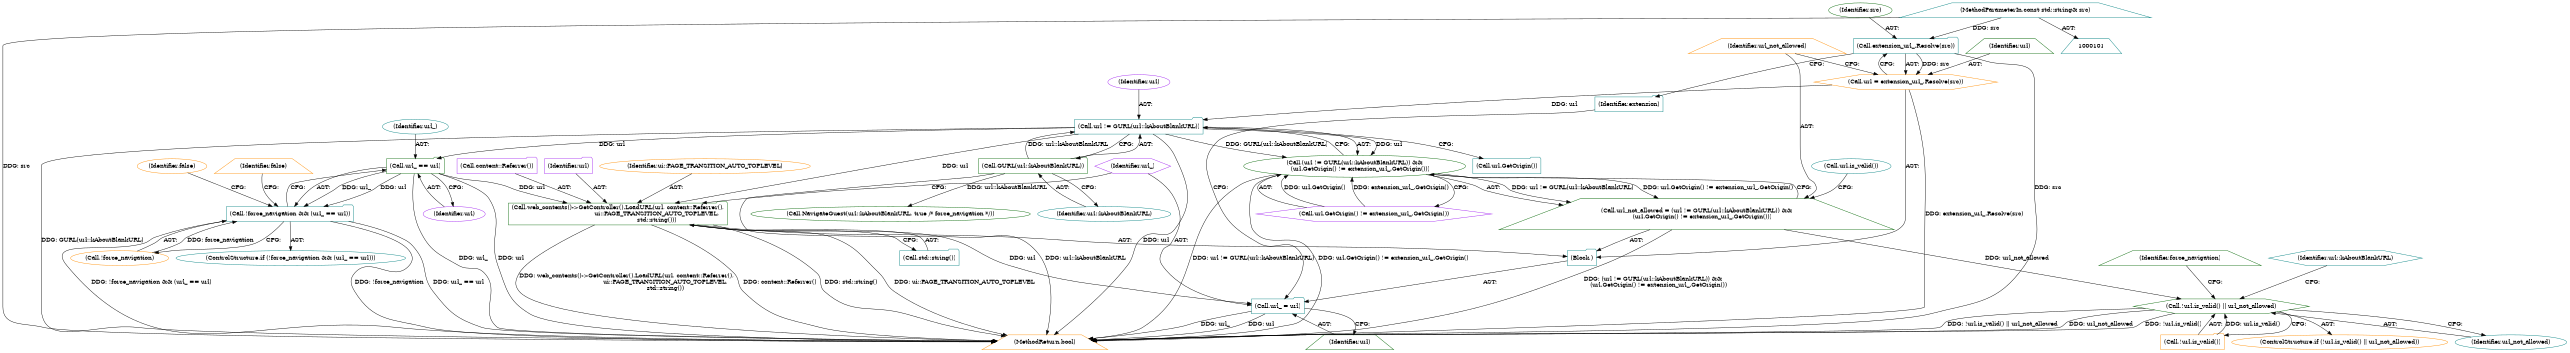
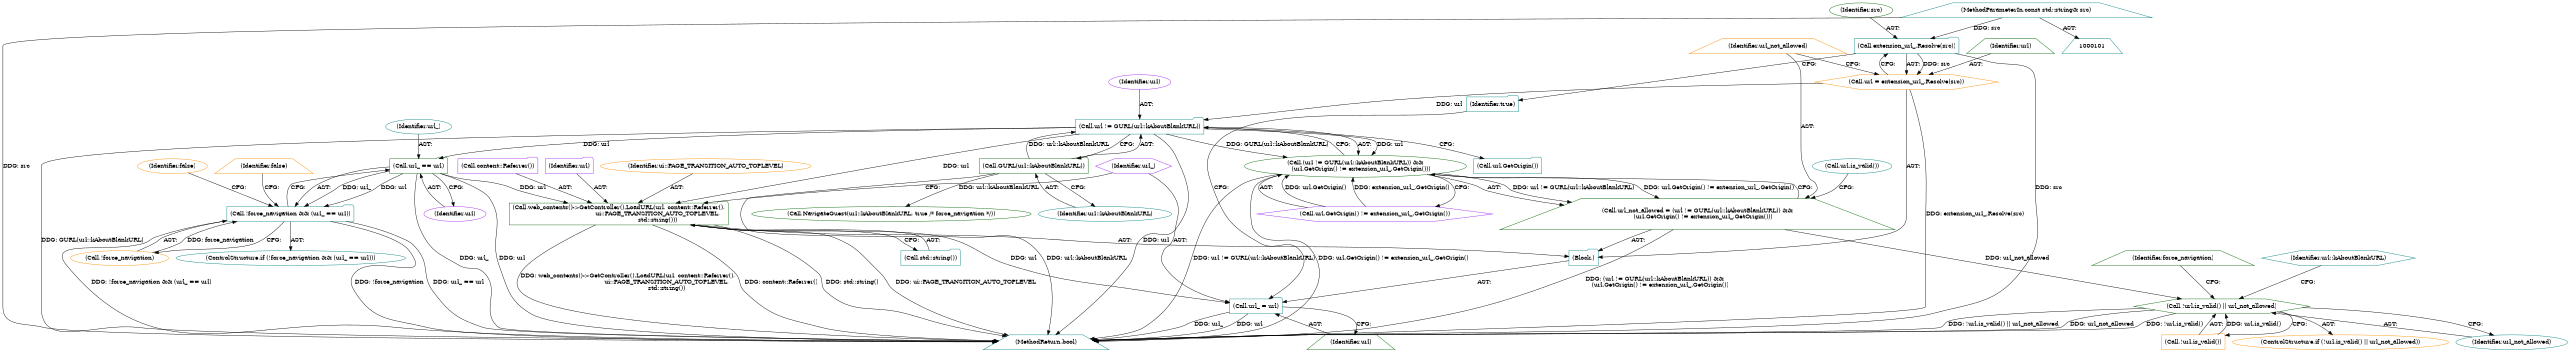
node "(Identifier,extension)": label "(Identifier,extension)" -> "(Identifier,true)"
node "(MethodReturn,bool)": color darkorange -> teal
